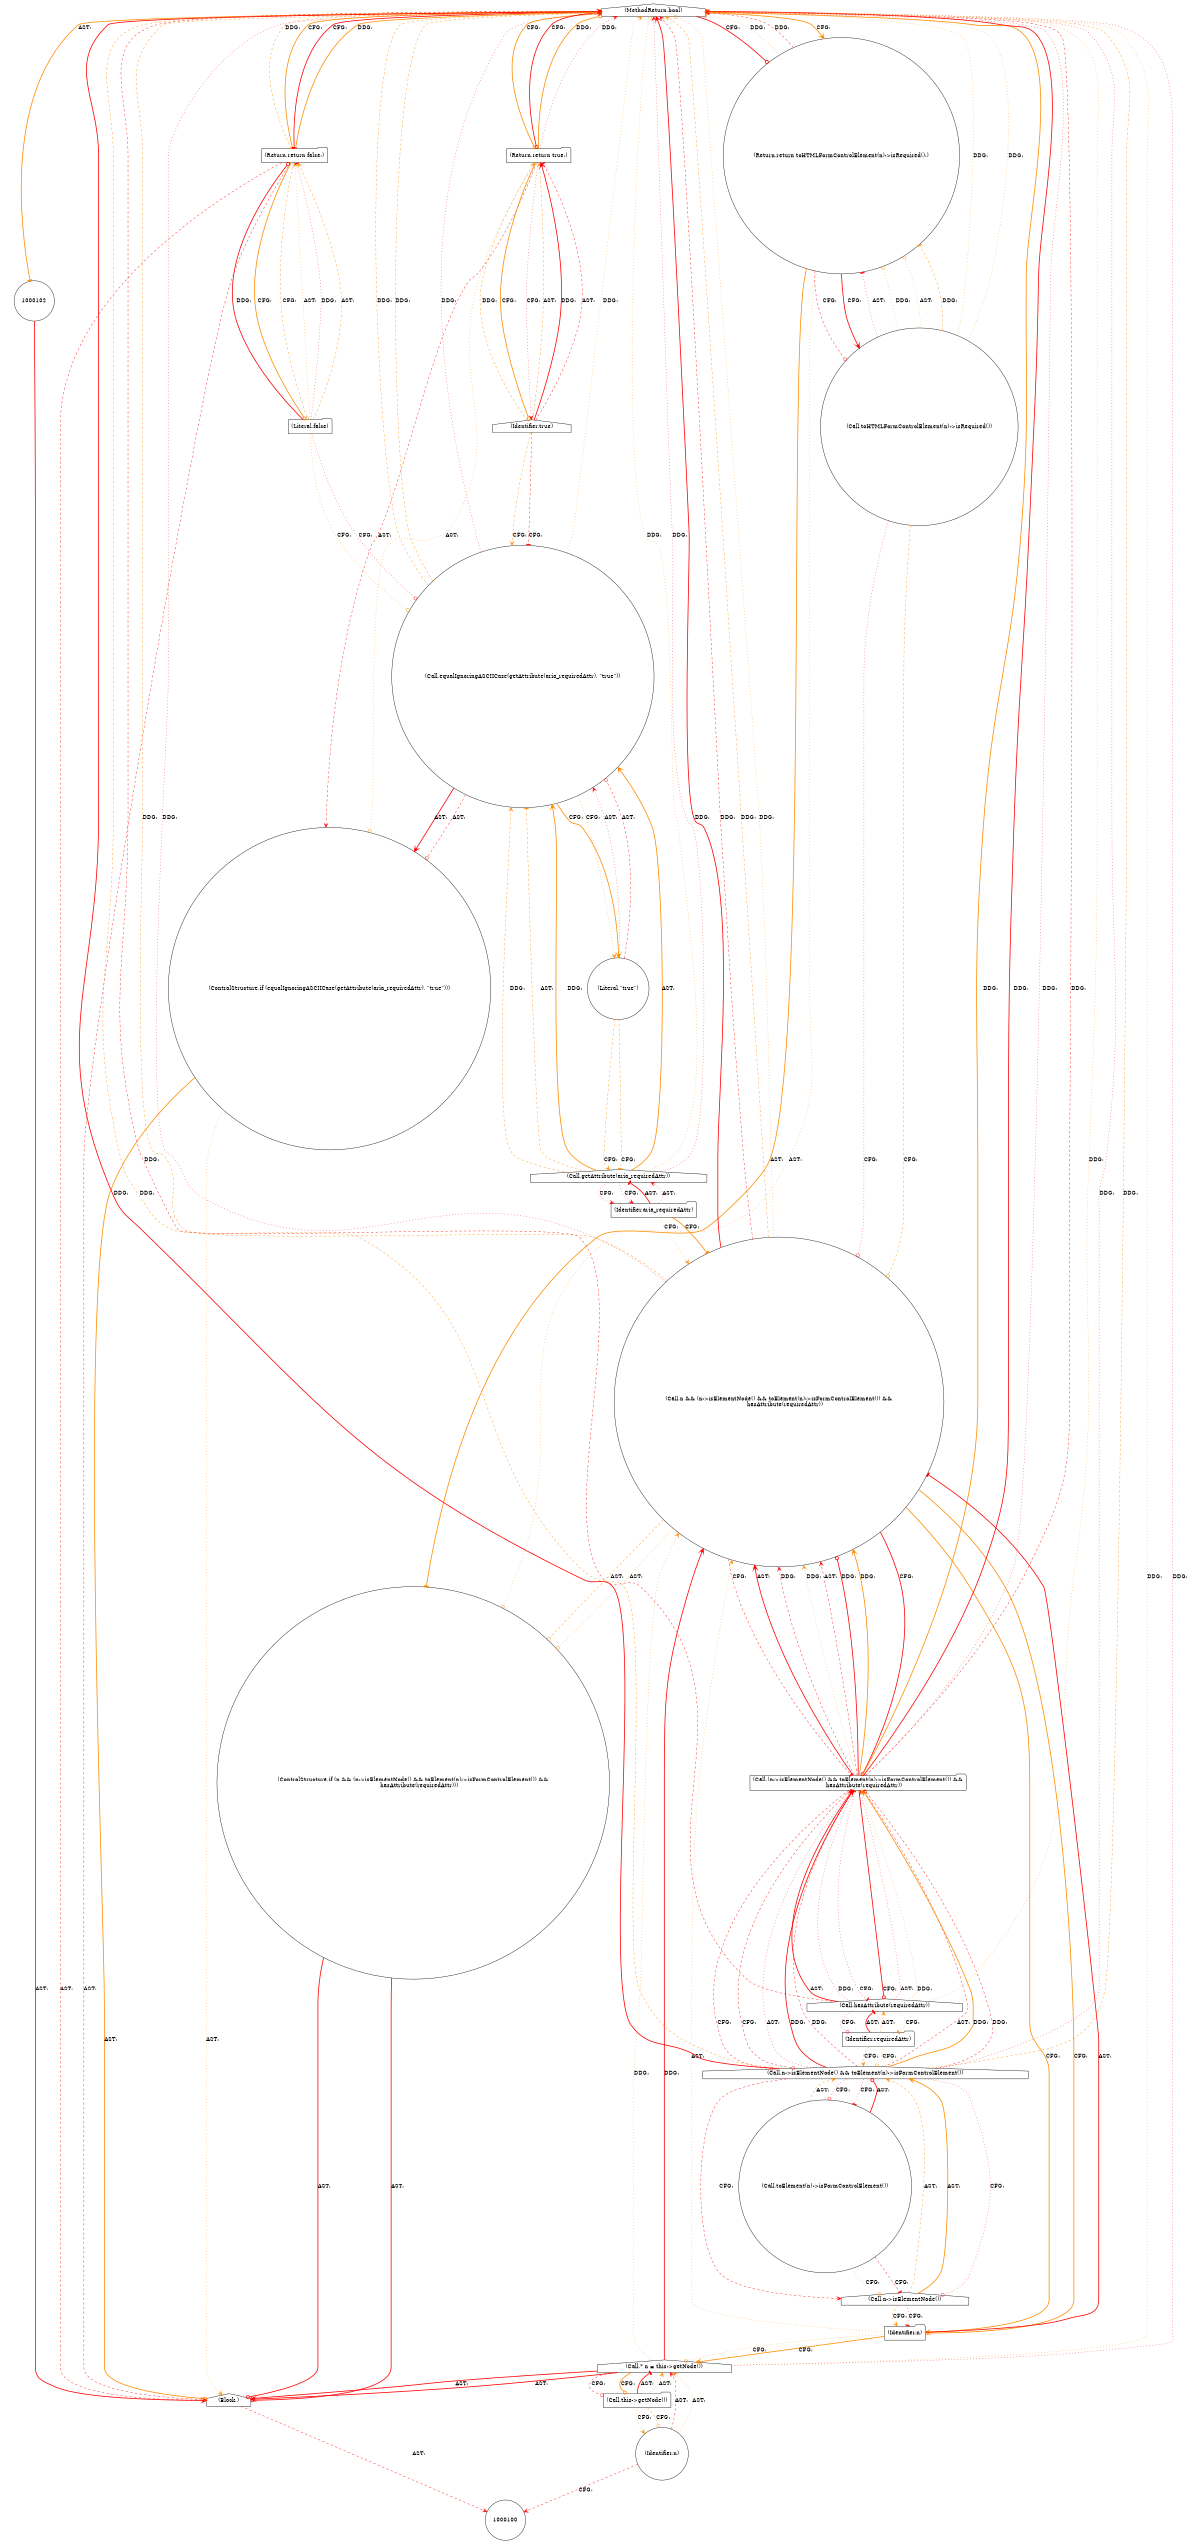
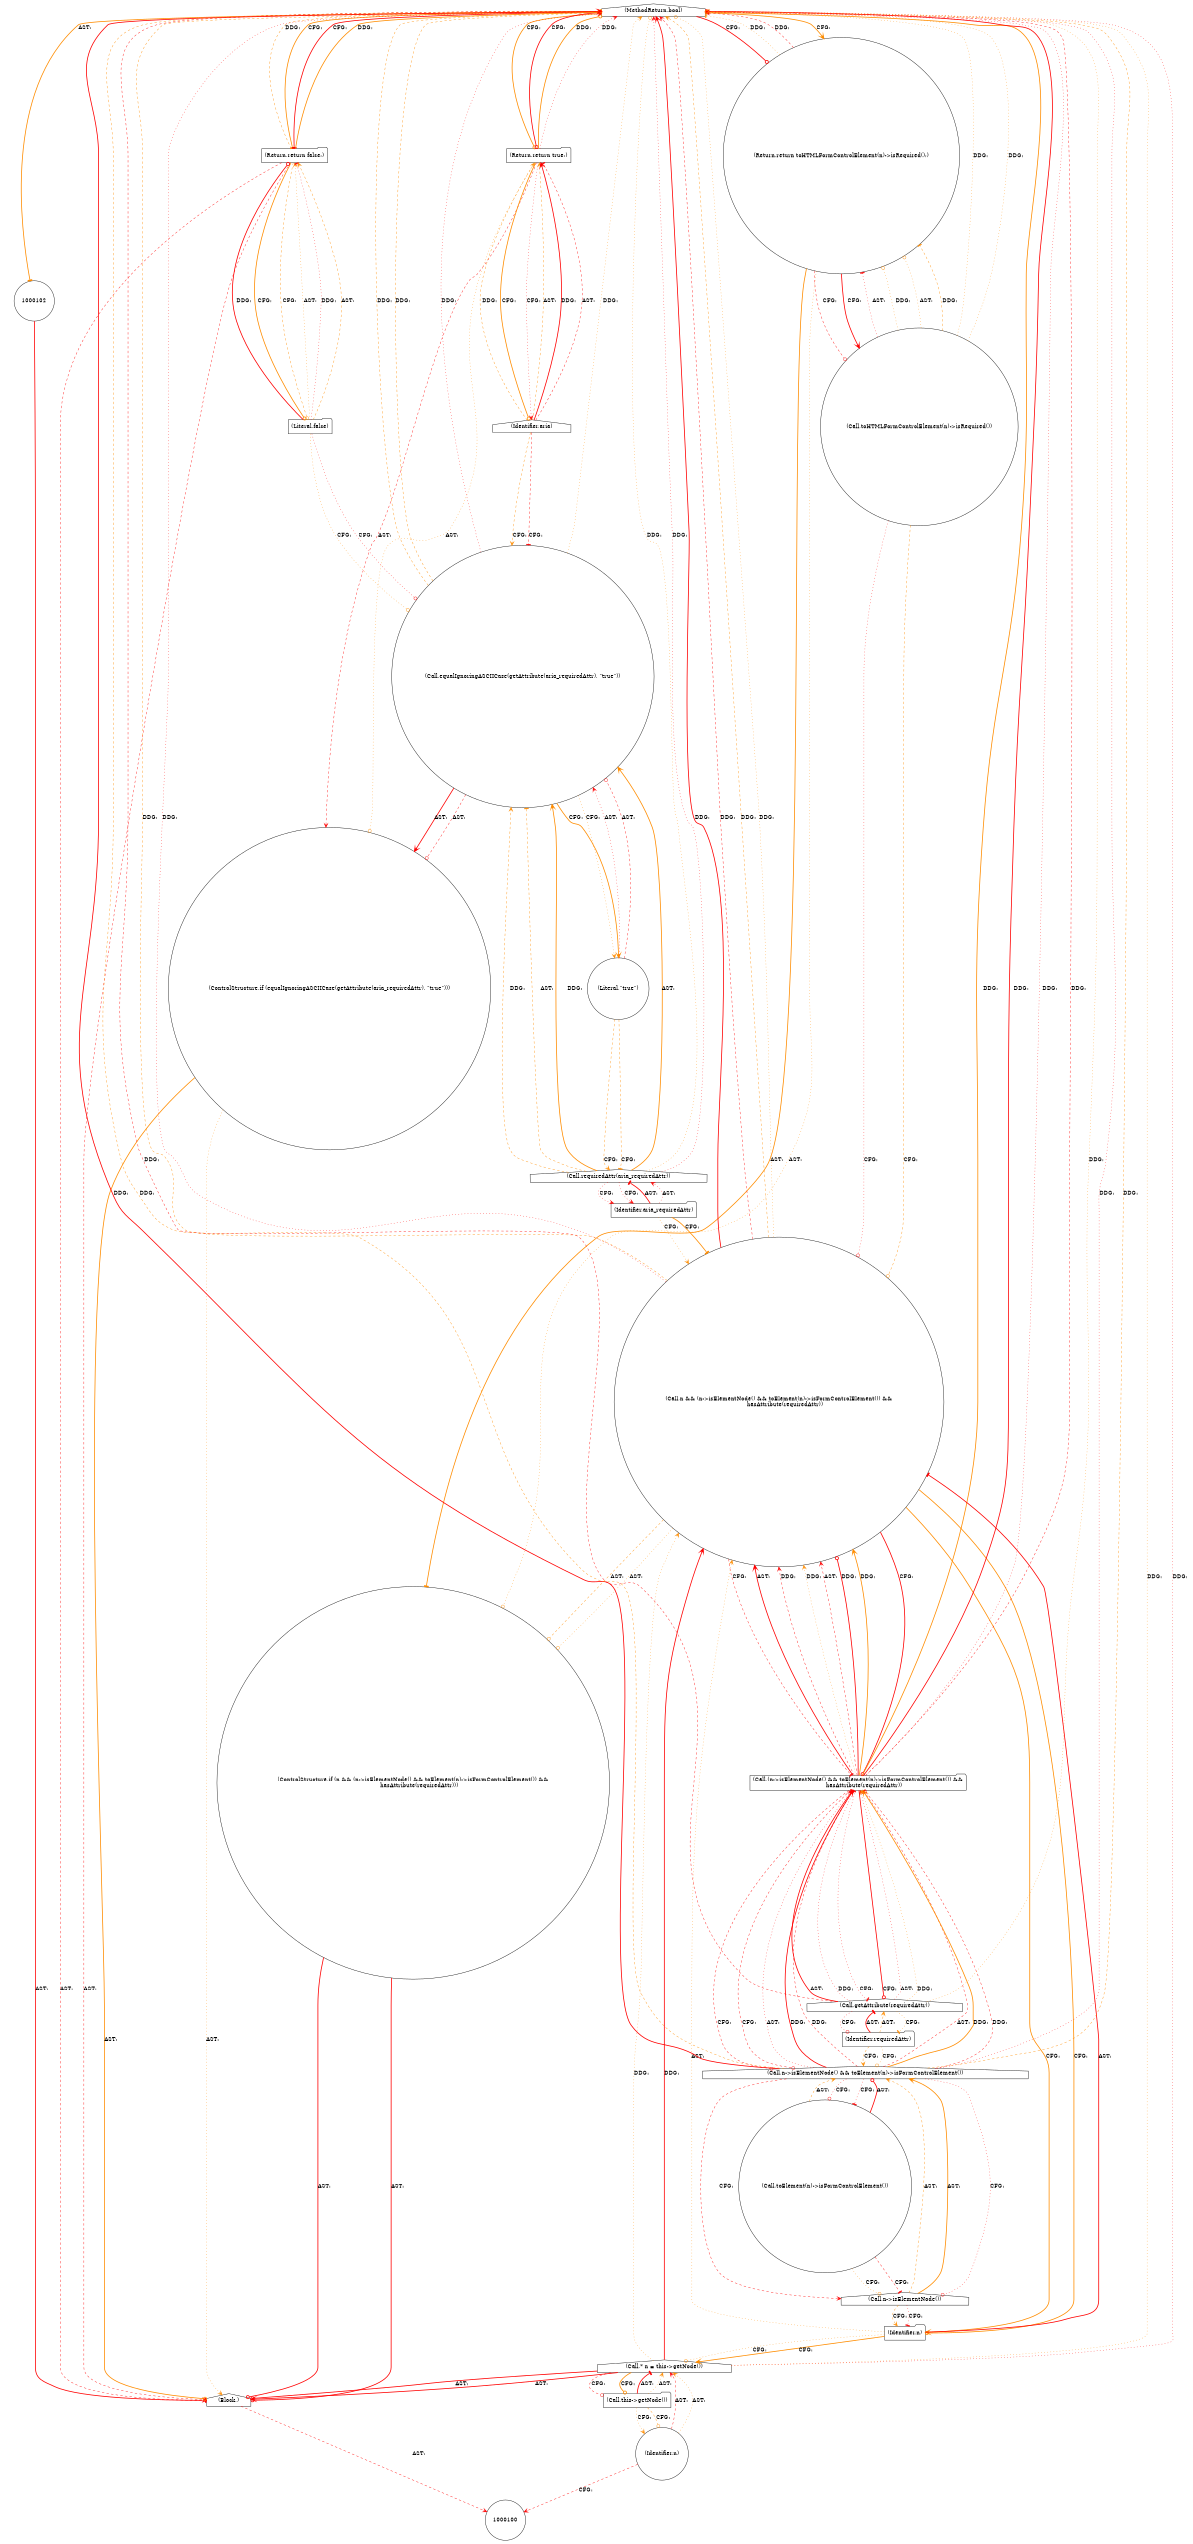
node "(Identifier,true)": label "(Identifier,true)" -> "(Identifier,aria)"
node "(Call,getAttribute(aria_requiredAttr))": label "(Call,getAttribute(aria_requiredAttr))" -> "(Call,requiredAttr(aria_requiredAttr))"
edge "1000102" -> "(Block,)": arrowhead vee -> tee
node "(Call,hasAttribute(requiredAttr))": label "(Call,hasAttribute(requiredAttr))" -> "(Call,getAttribute(requiredAttr))"
